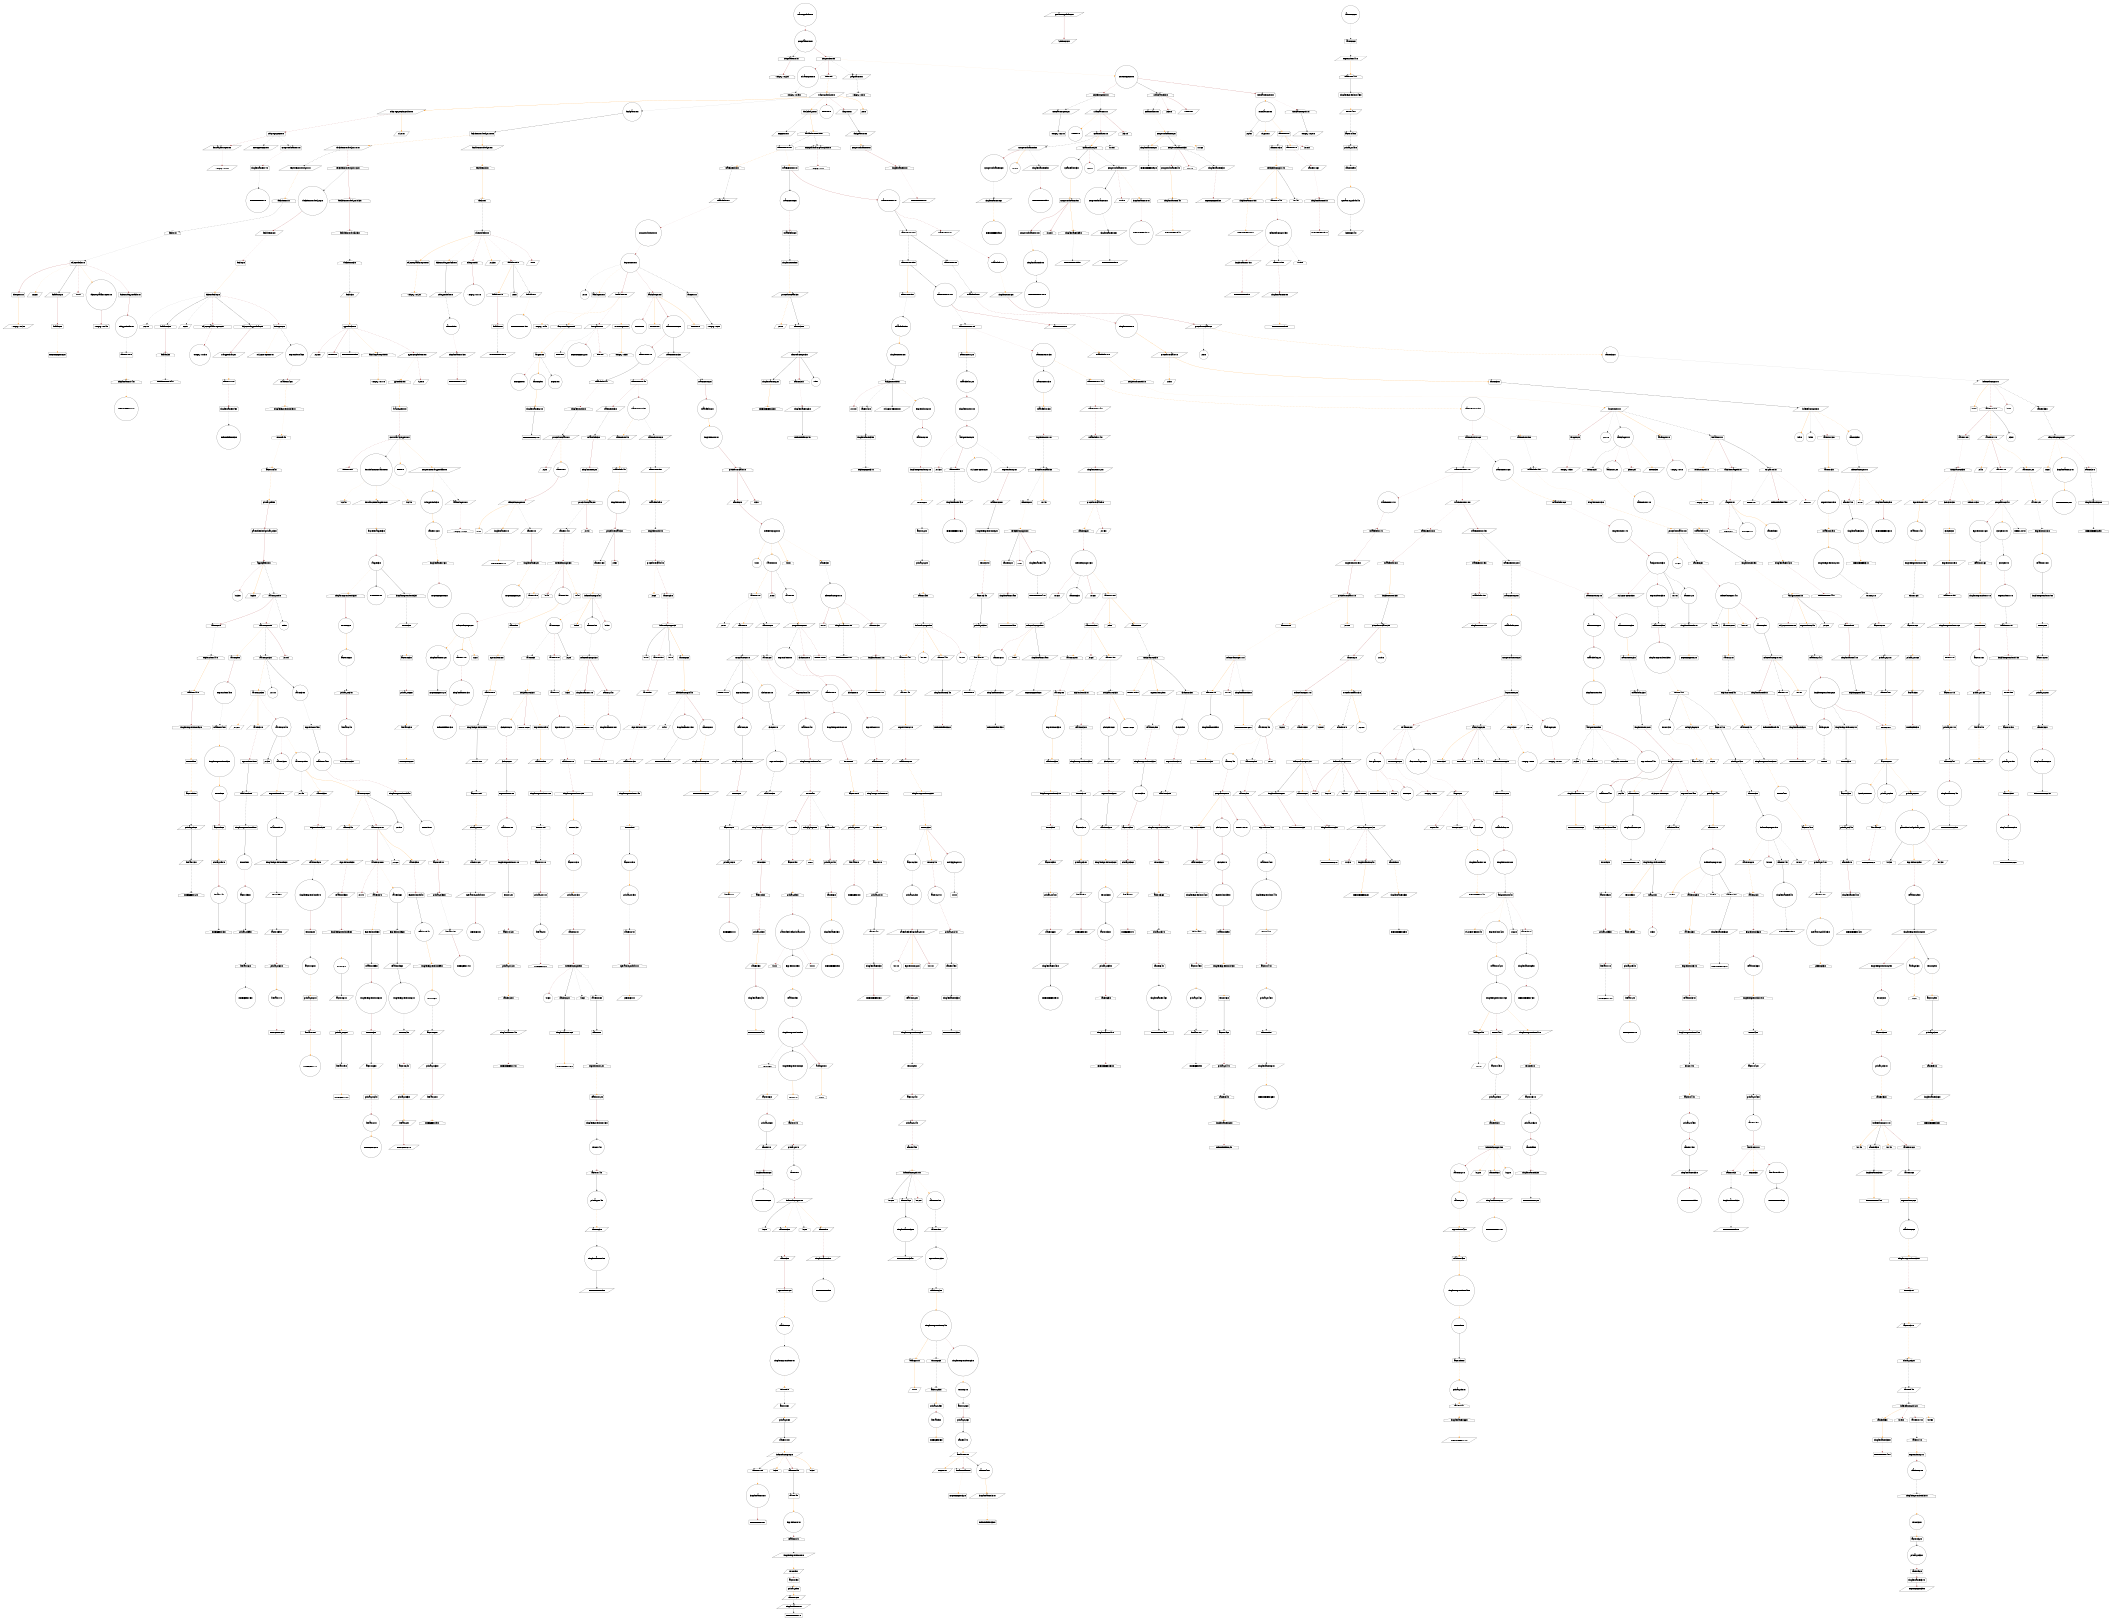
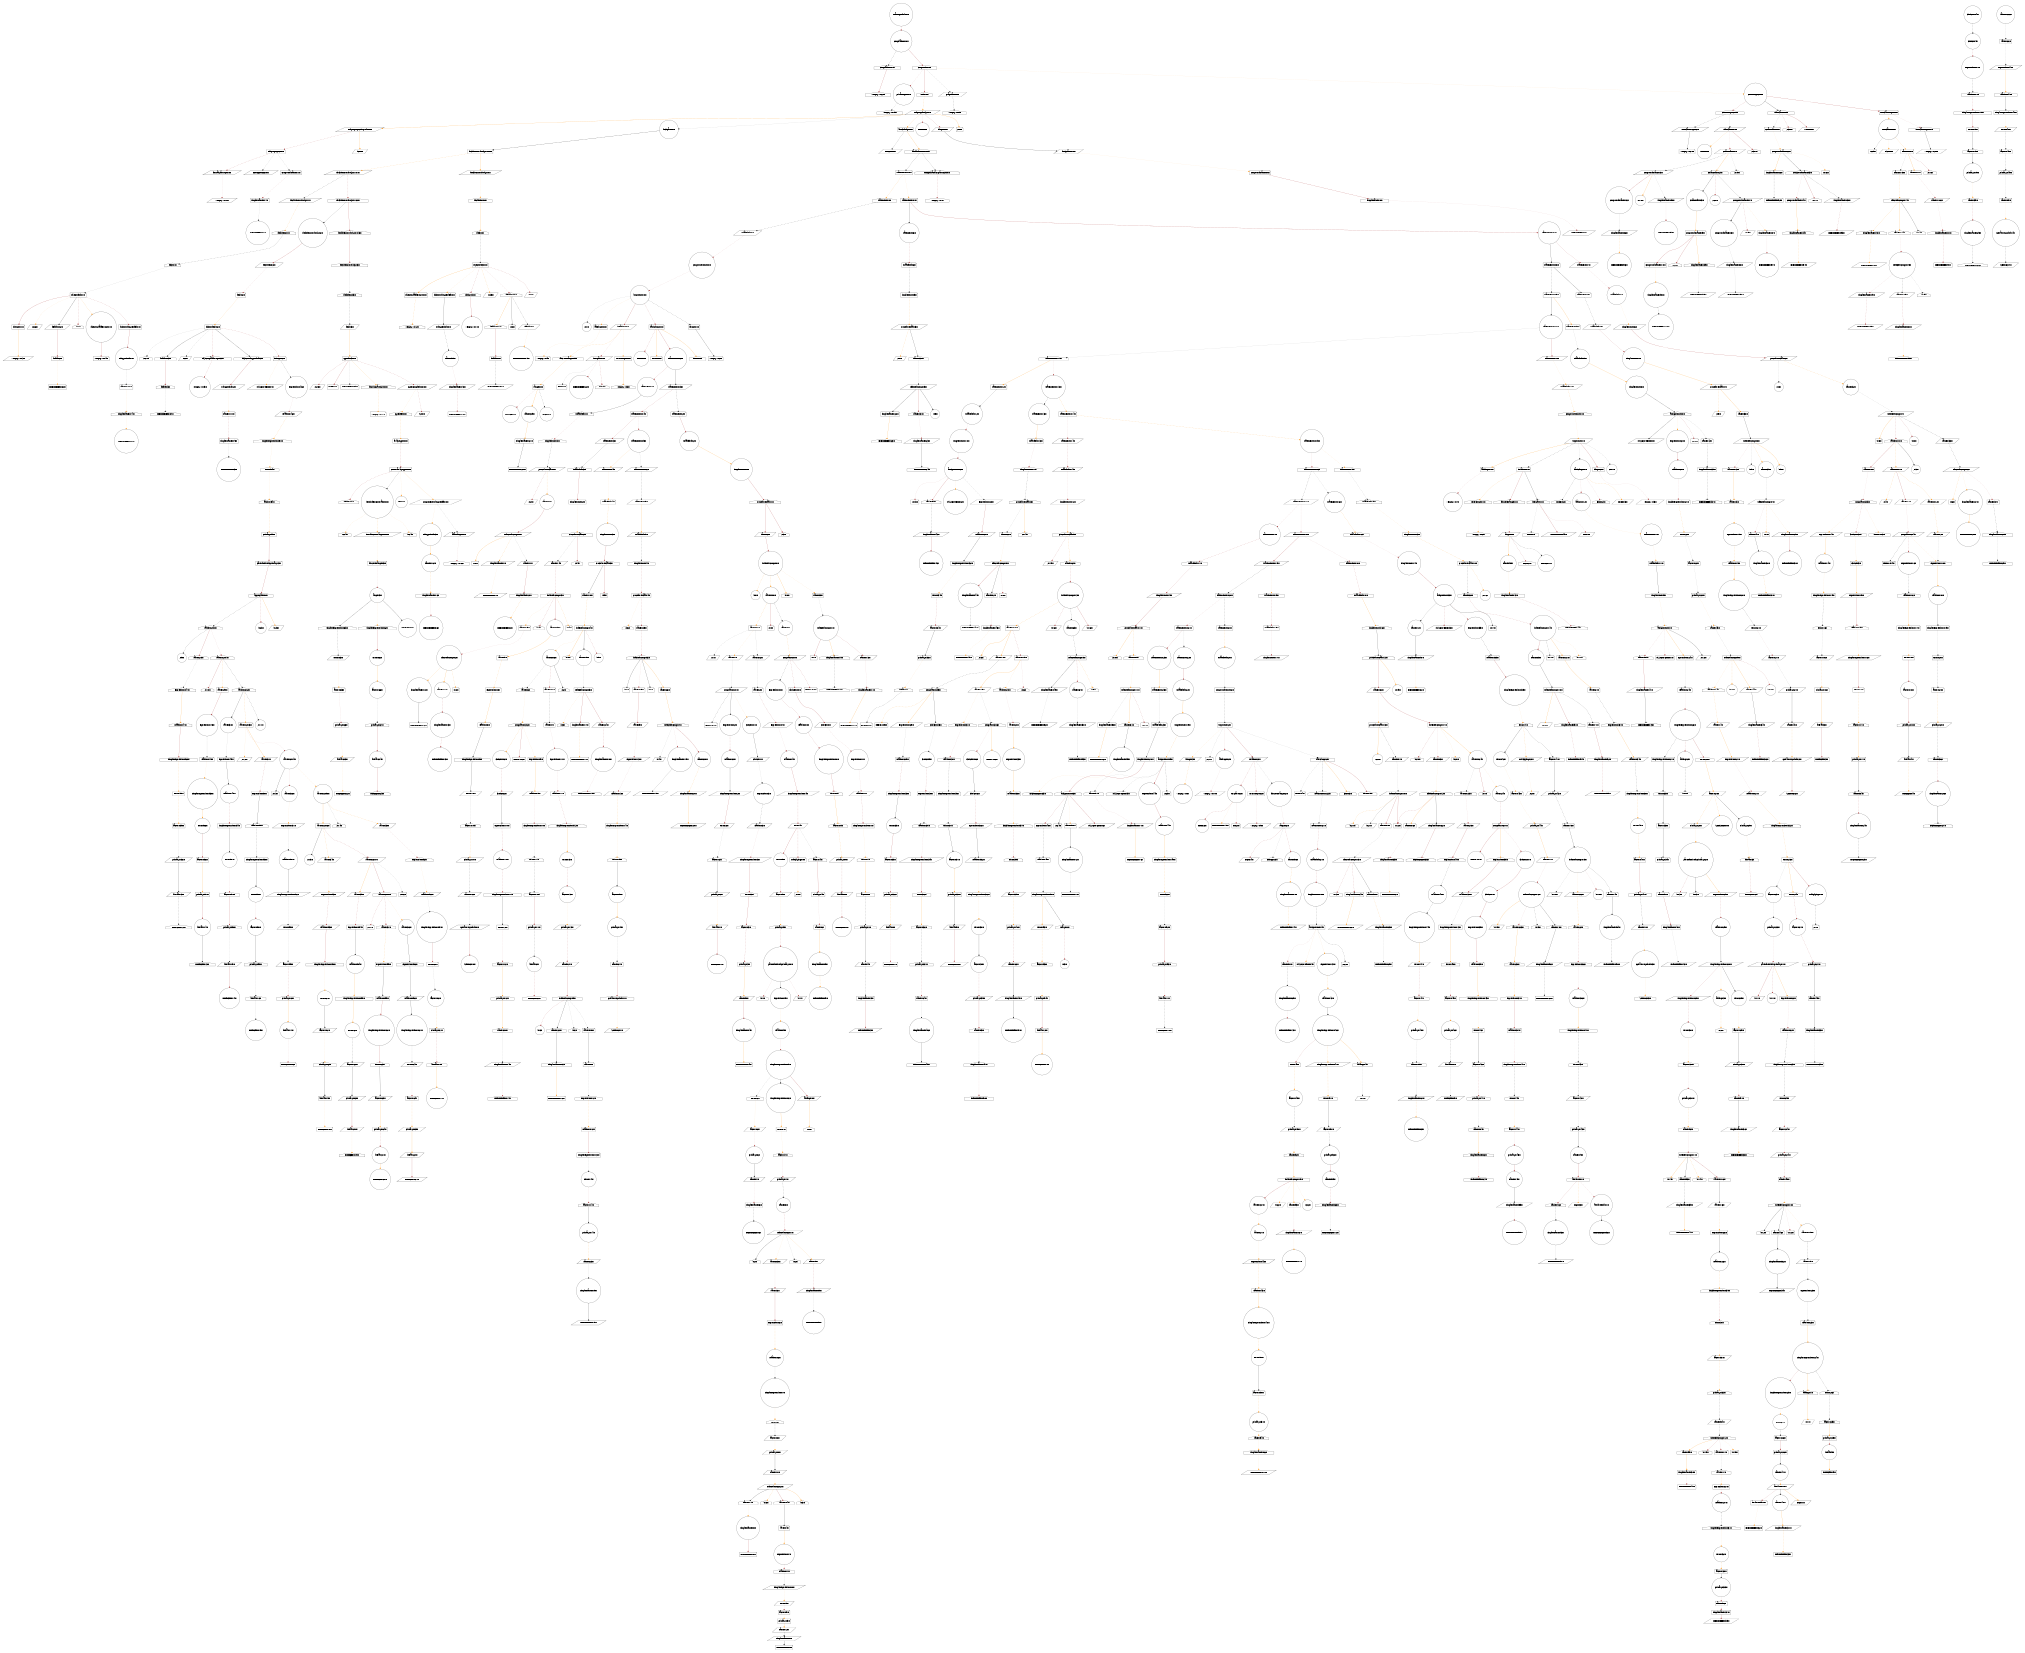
edge "comp_assoc__4__" -> "choice_s__4__": now "comp_assoc__4__" -> "expression__18__"
edge "name__40__" -> "term__28__": now "name__40__" -> "operator_symbol__2__"
